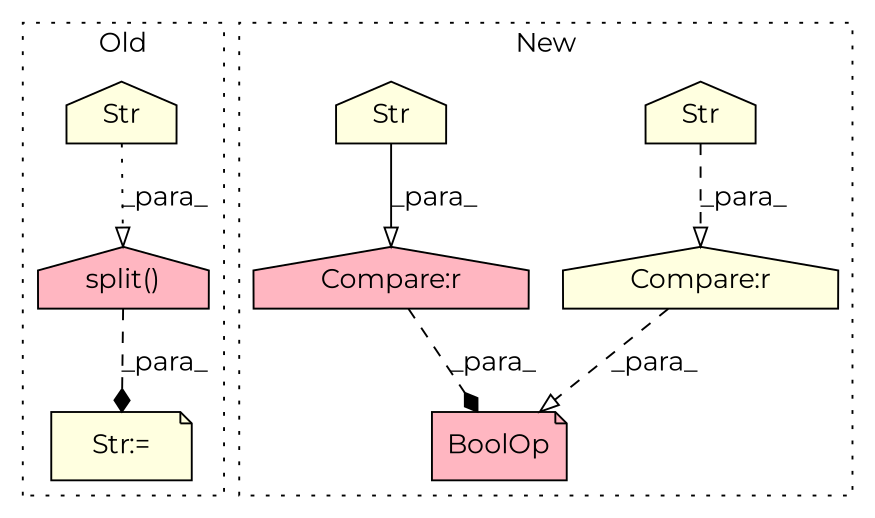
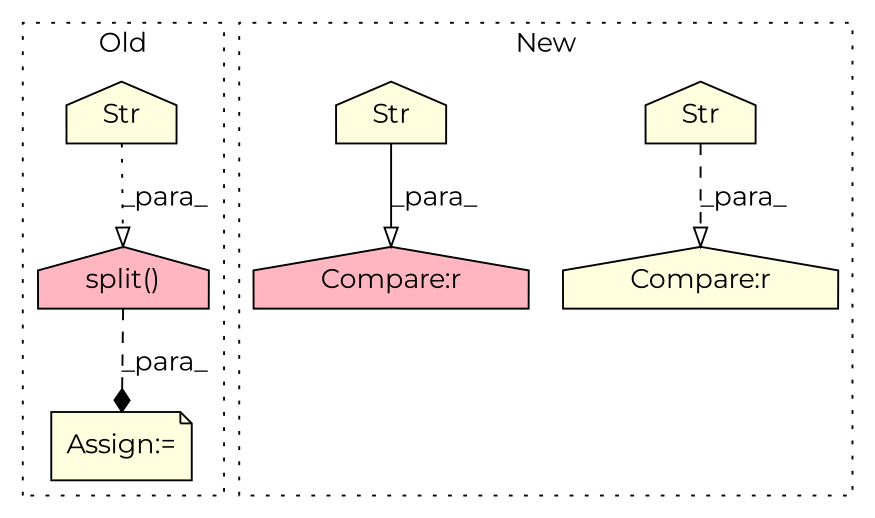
node "Str:=": label "Str:=" -> "Assign:="
node "BoolOp": removed
